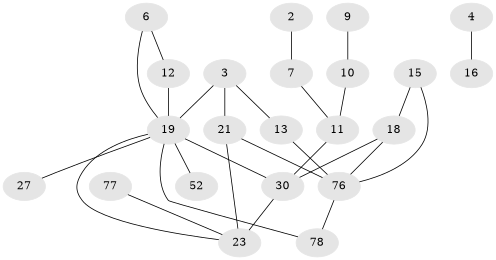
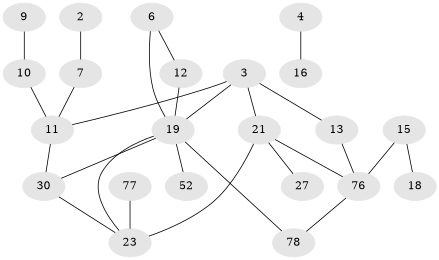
edge "3" -- "11": added
edge "18" -- "30": removed
edge "18" -- "76": removed
edge "19" -- "27": now "21" -- "27"
